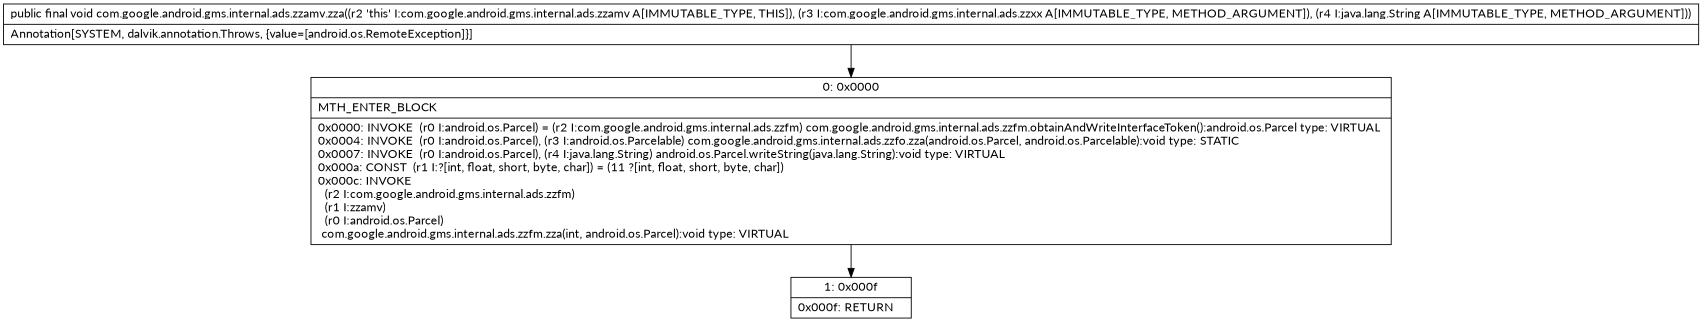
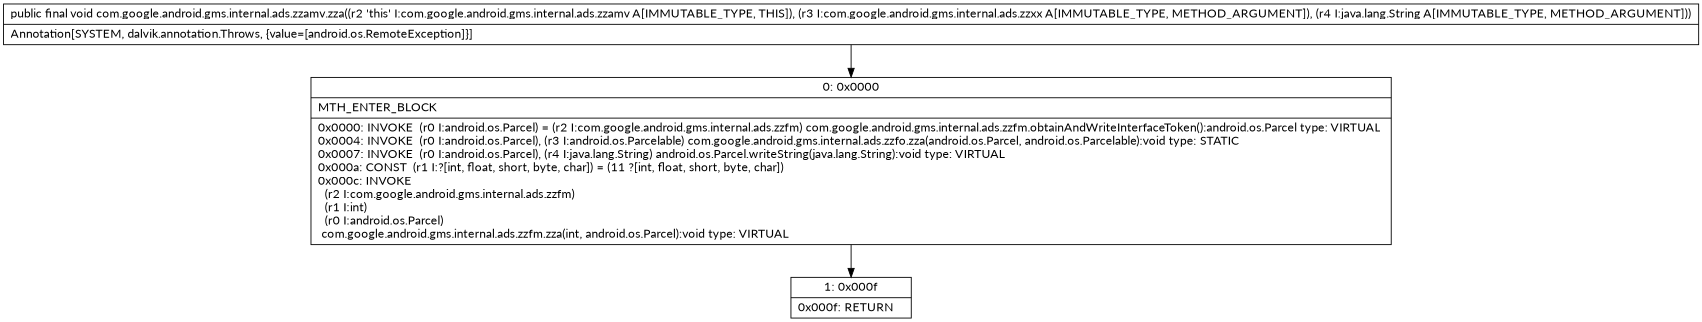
node "0: 0x0000": text "(r1 I:zzamv)" -> "(r1 I:int)"
